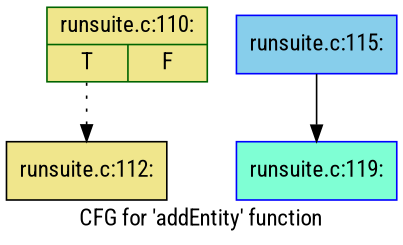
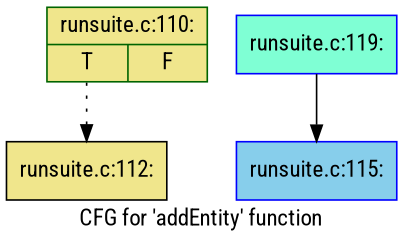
edge "runsuite.c:115:" -> "runsuite.c:119:": reversed
